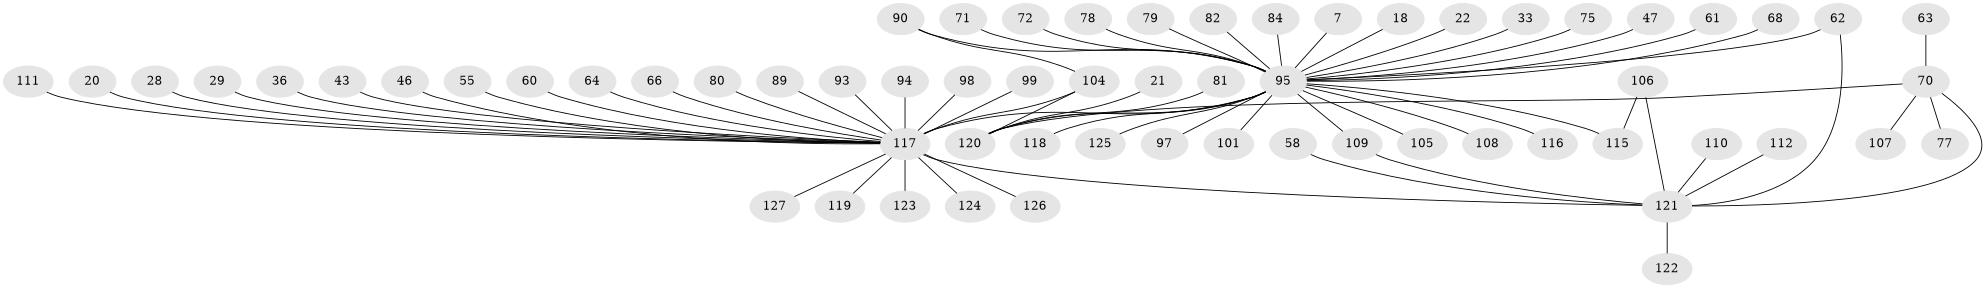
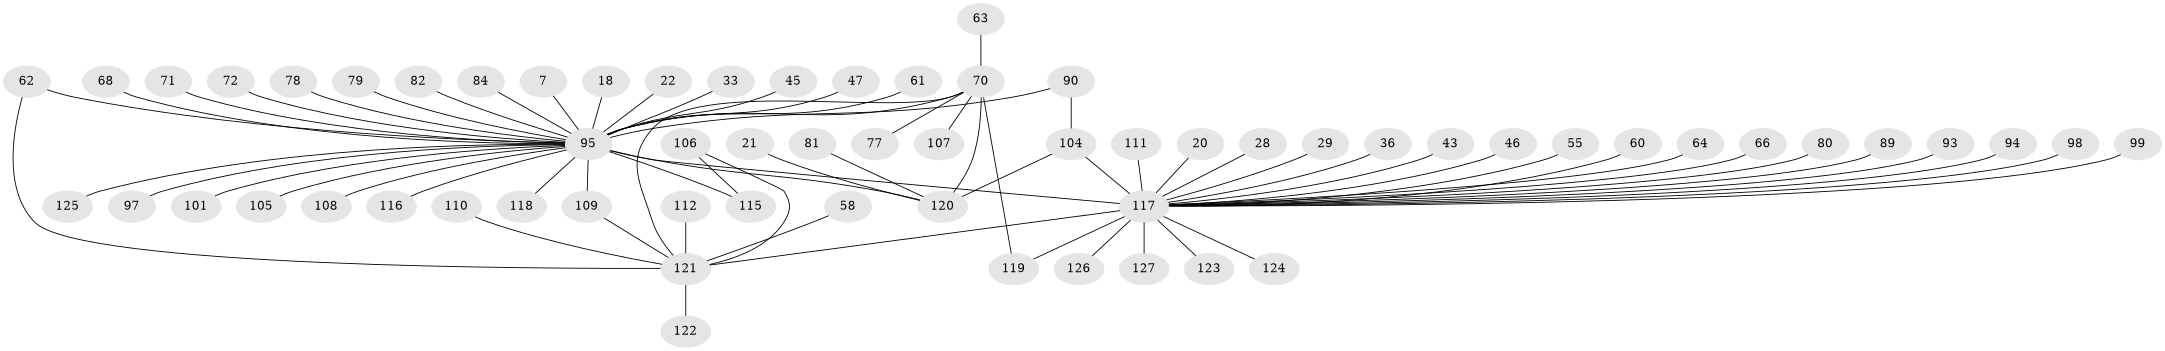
node "75": label "75" -> "45"
edge "70" -- "95": added
edge "70" -- "119": added
